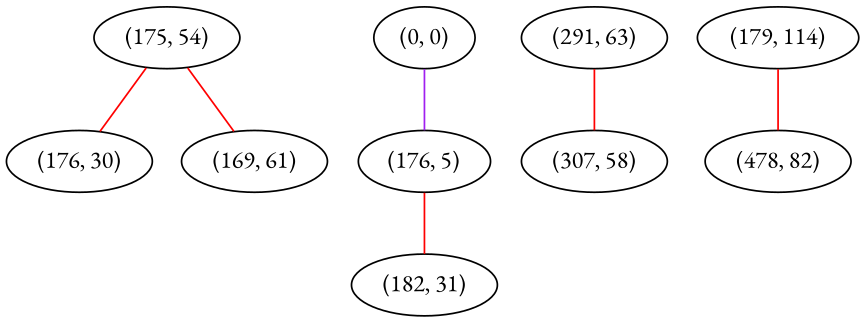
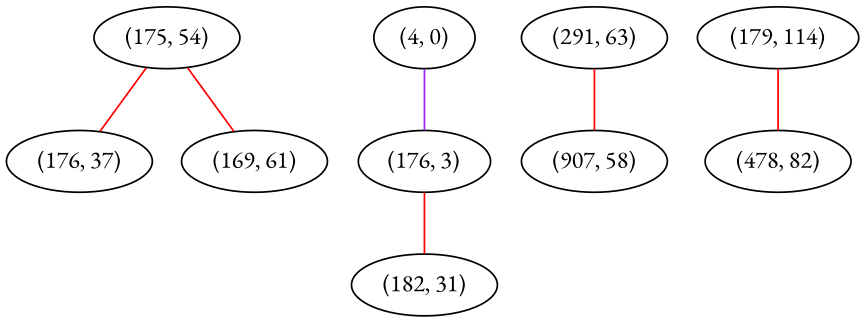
node "(0, 0)": label "(0, 0)" -> "(4, 0)"
node "(176, 30)": label "(176, 30)" -> "(176, 37)"
node "(176, 5)": label "(176, 5)" -> "(176, 3)"
node "(307, 58)": label "(307, 58)" -> "(907, 58)"
